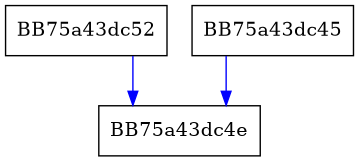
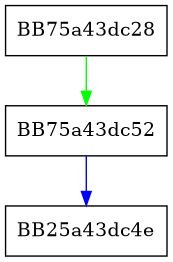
node "BB75a43dc28": added
node "BB75a43dc45": removed
node "BB75a43dc4e": label "BB75a43dc4e" -> "BB25a43dc4e"
